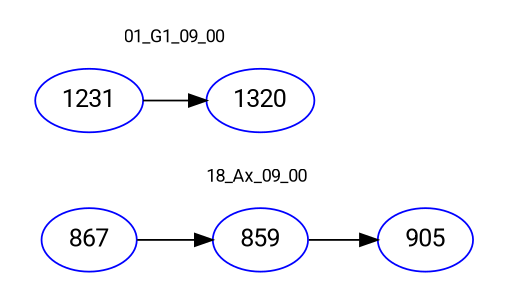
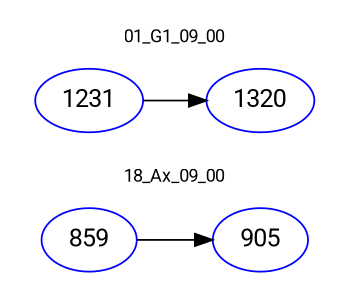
node "867": removed
